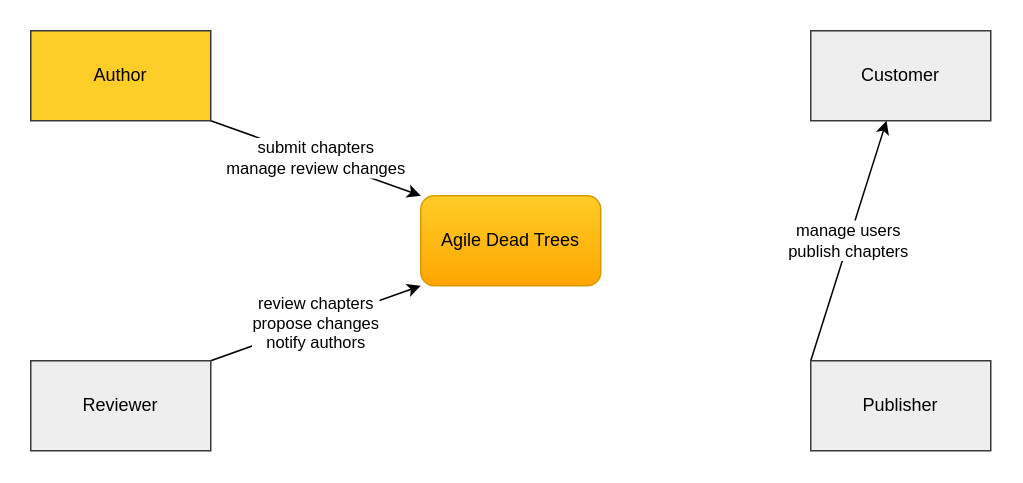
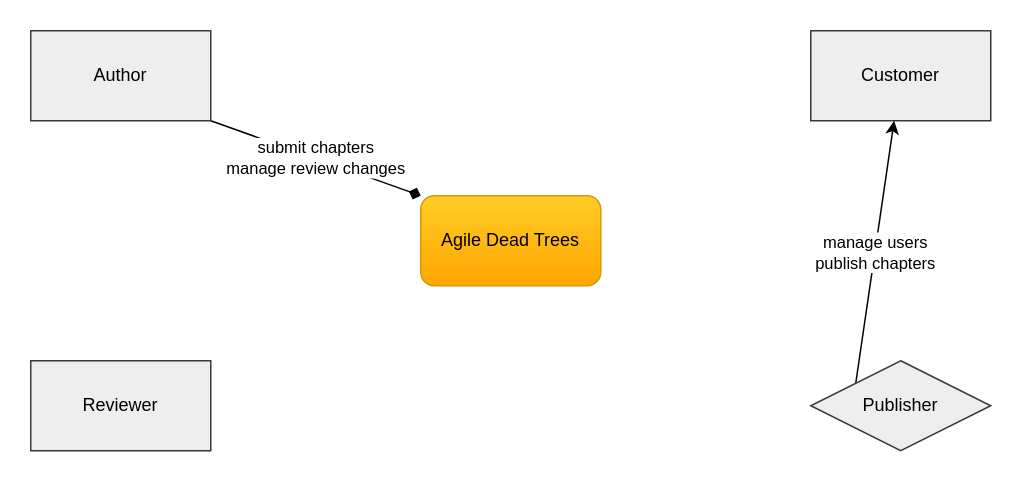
node "Author": fillcolor #ffcd28 -> #eeeeee
edge "Author" -> "Agile Dead Trees": arrowhead classic -> diamond
edge "Reviewer" -> "Agile Dead Trees": removed, label "review chapters propose changes notify authors"
node "Publisher": shape rectangle -> diamond
